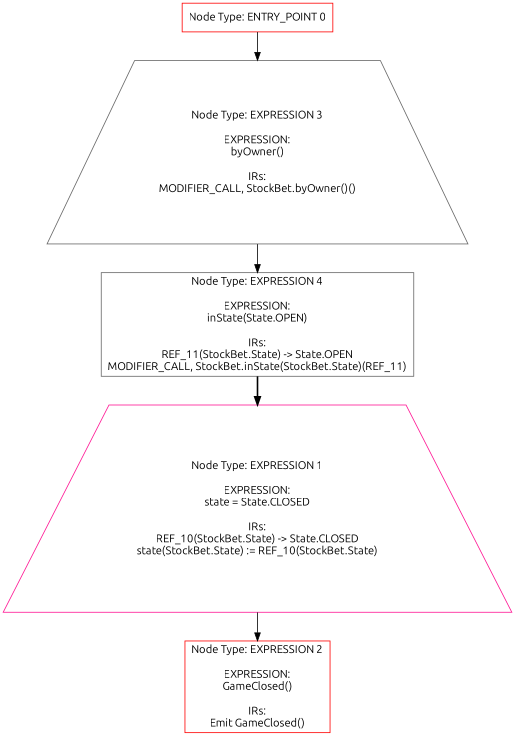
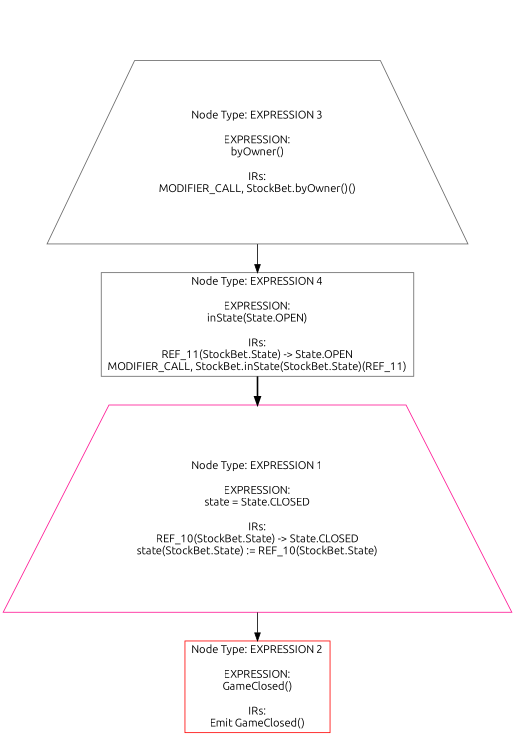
node "Node Type: ENTRY_POINT 0": removed
